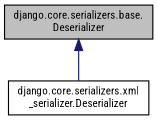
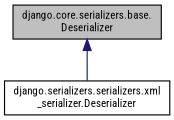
node "django.core.serializers.xml _serializer.Deserializer": label "django.core.serializers.xml _serializer.Deserializer" -> "django.serializers.serializers.xml _serializer.Deserializer"
